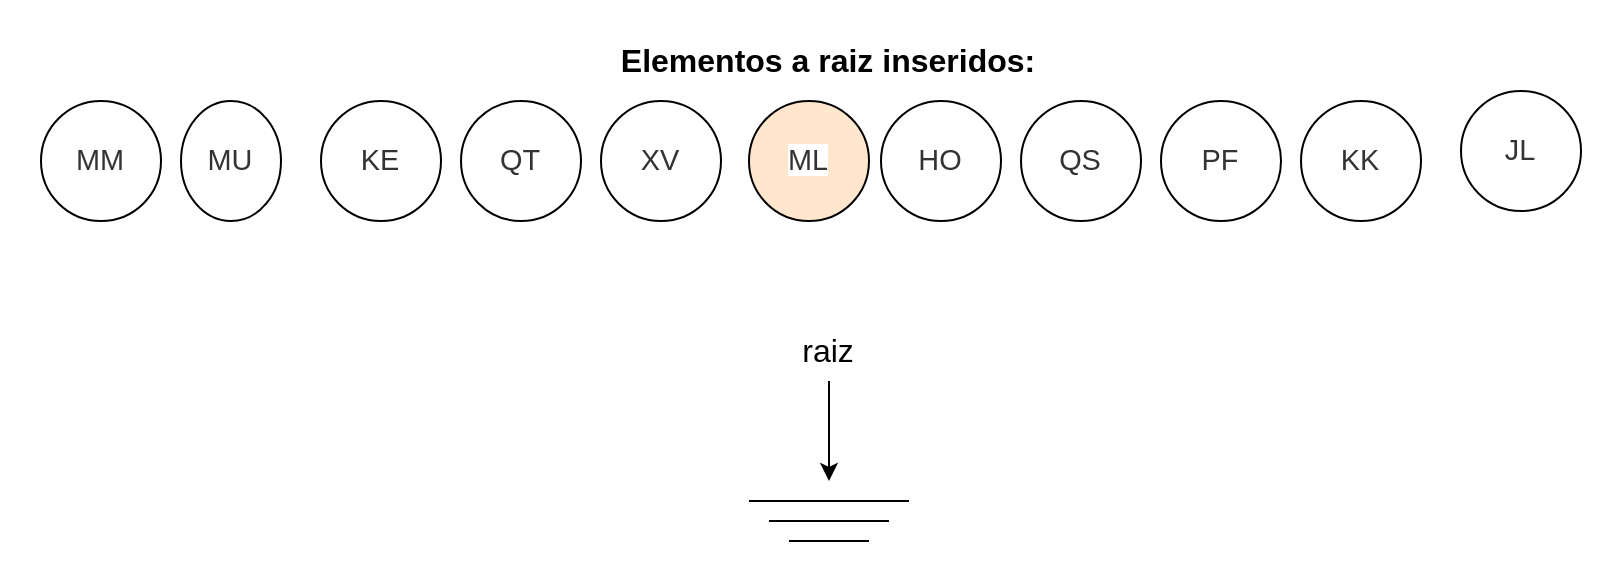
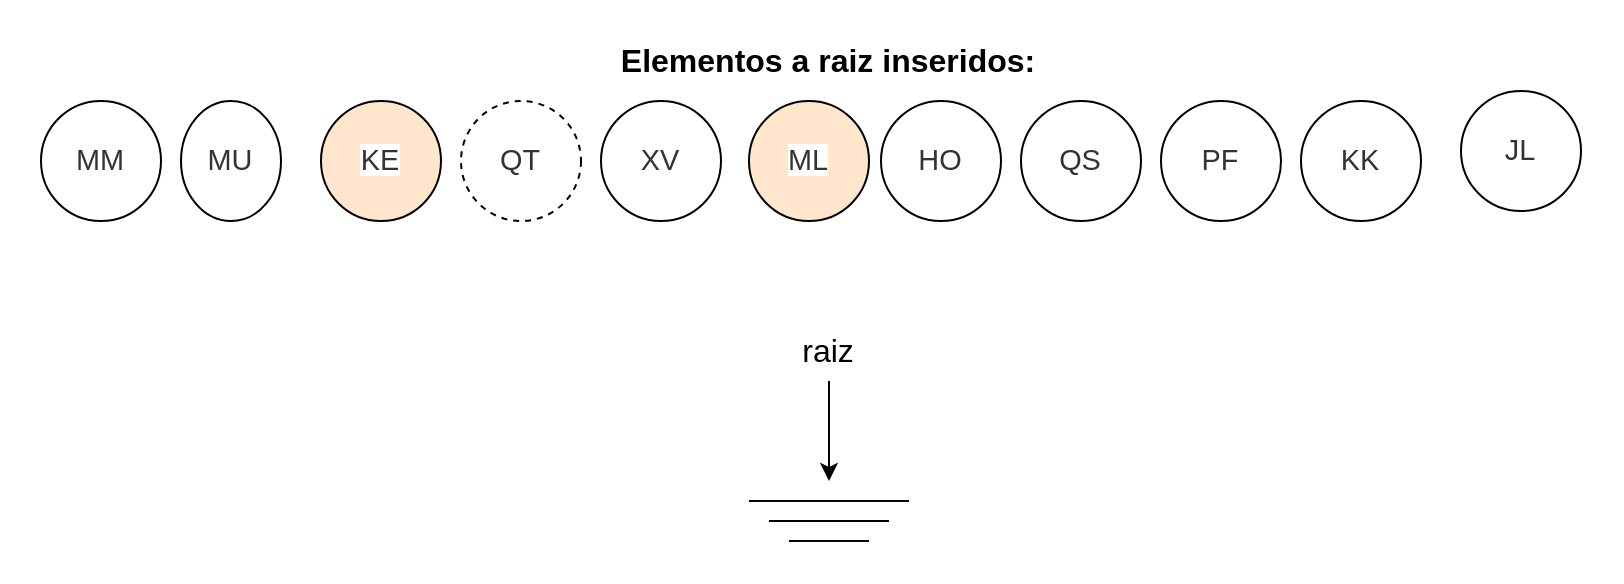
node "KE": fillcolor #ffffff -> #ffe6cc
node "QT": style solid -> dashed
